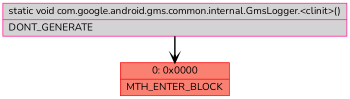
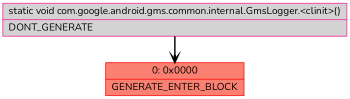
node "0: 0x0000": text "MTH_ENTER_BLOCK" -> "GENERATE_ENTER_BLOCK"
